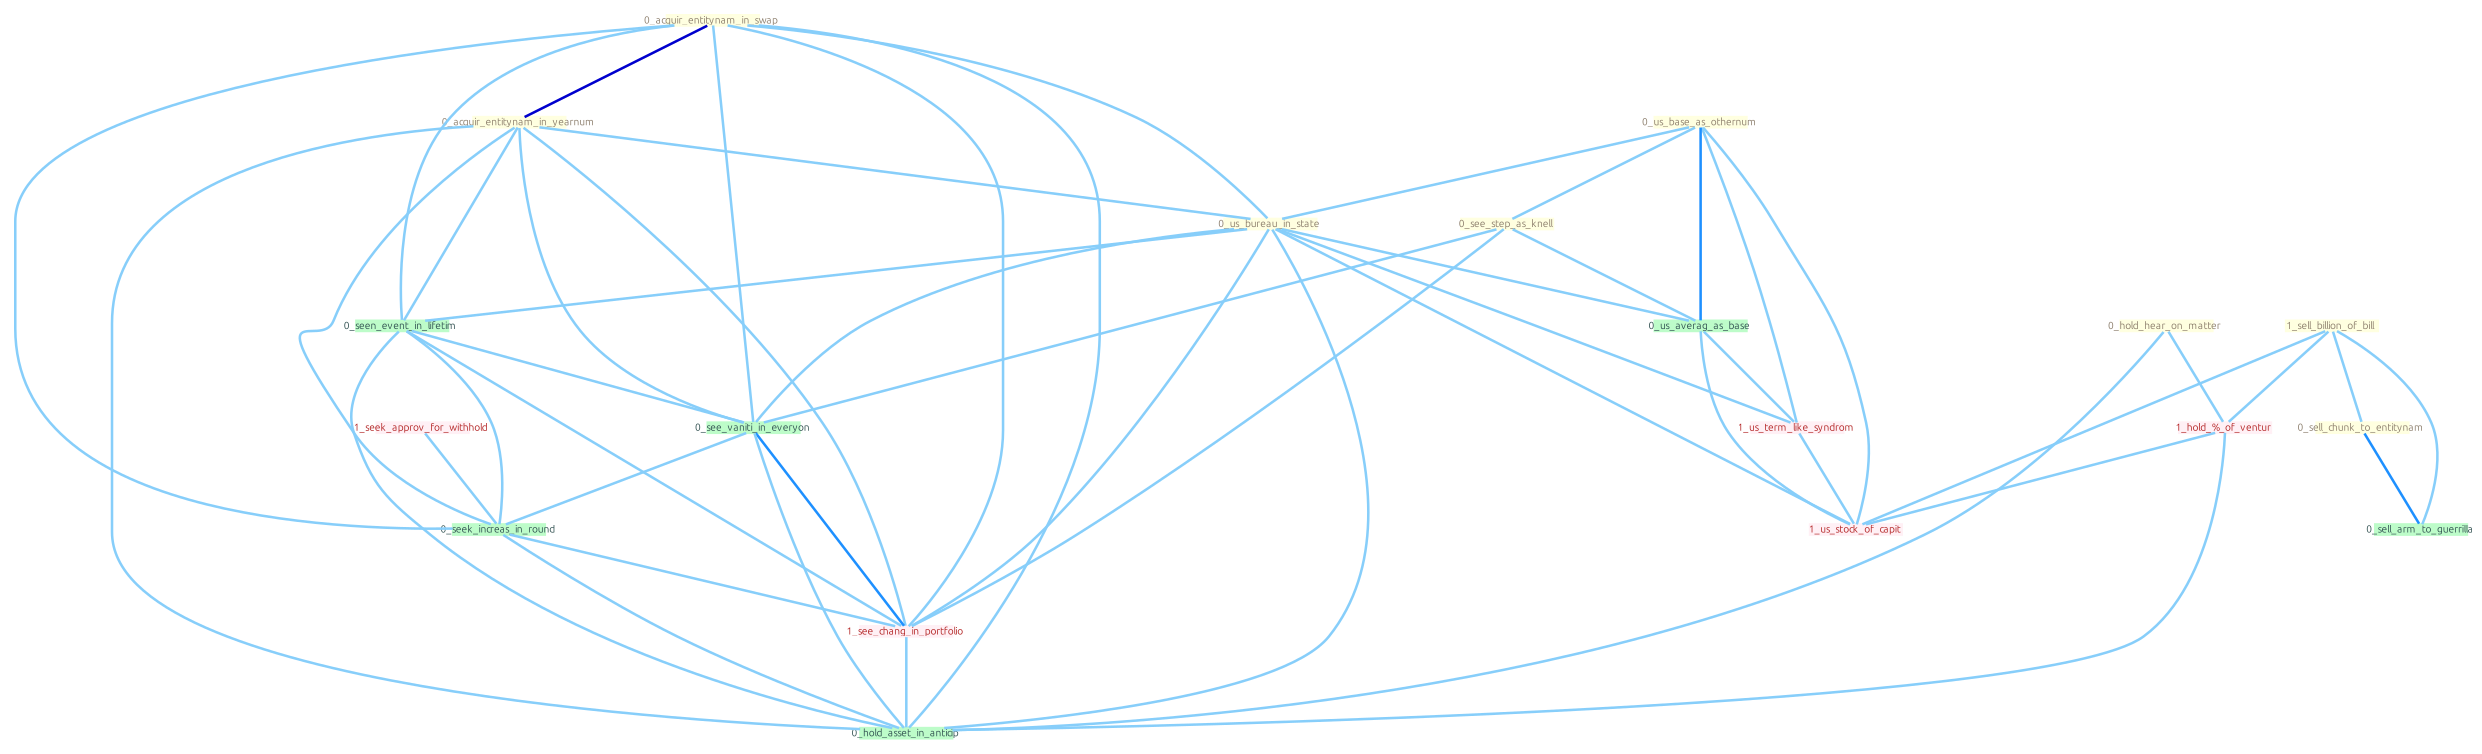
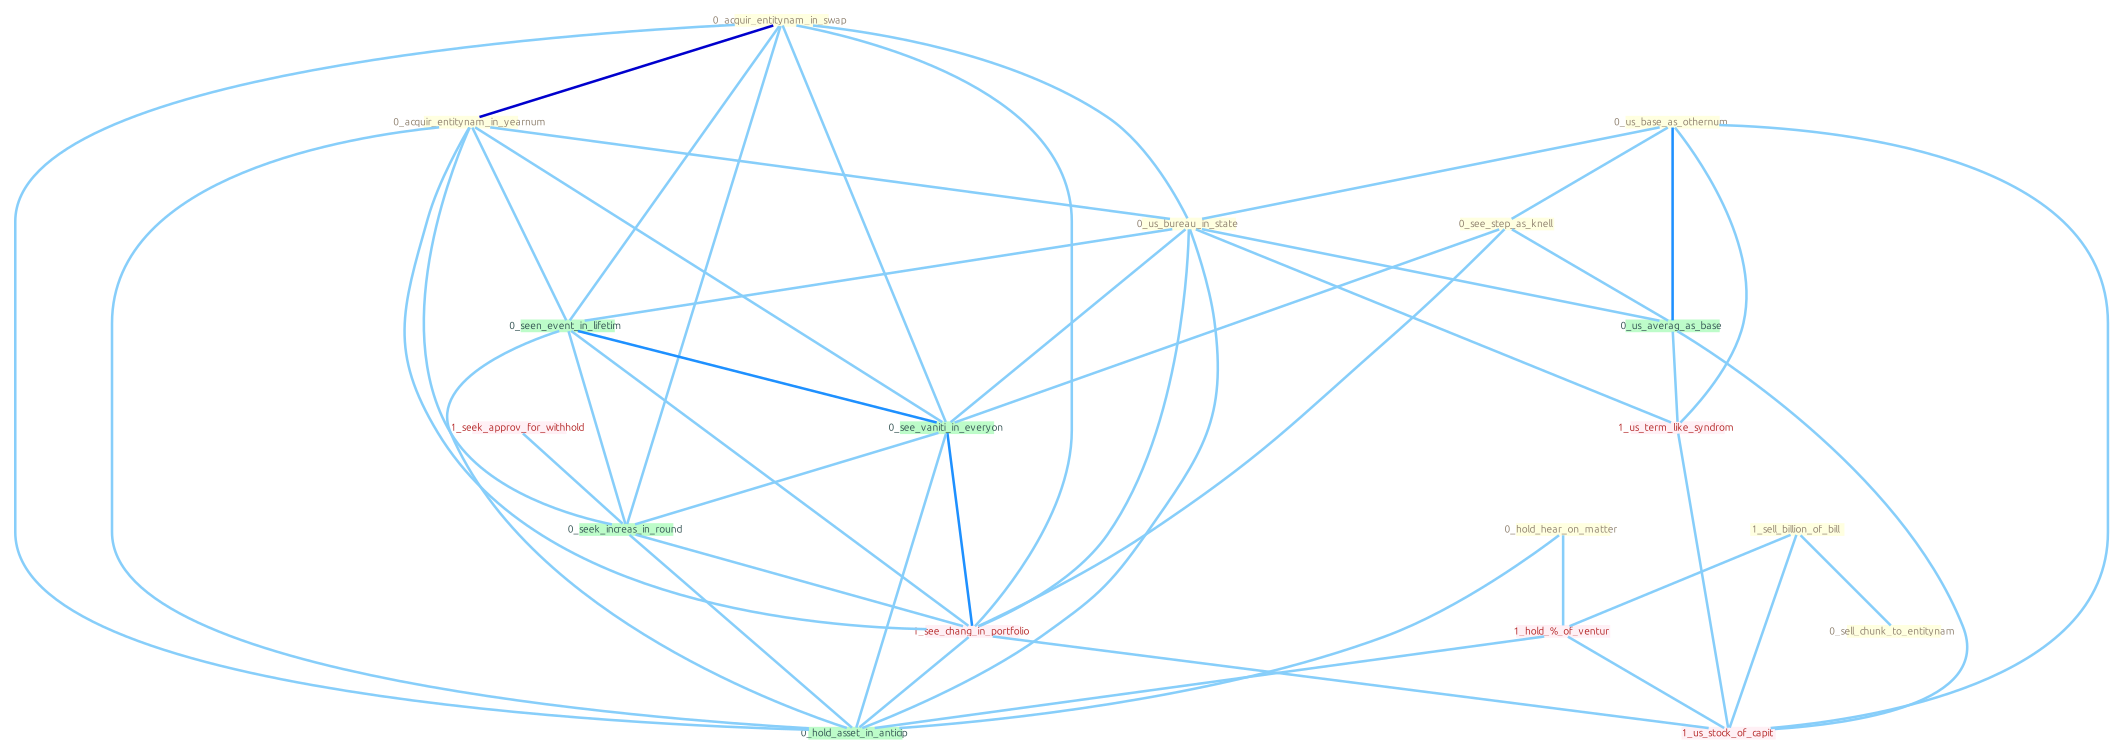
edge "0_seen_event_in_lifetim" -- "0_see_vaniti_in_everyon": color #87cefa -> #1e90ff
edge "0_us_bureau_in_state" -- "1_us_stock_of_capit": now "1_see_chang_in_portfolio" -- "1_us_stock_of_capit"
node "0_sell_arm_to_guerrilla": removed
